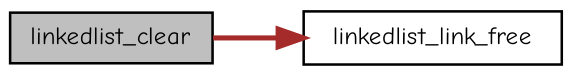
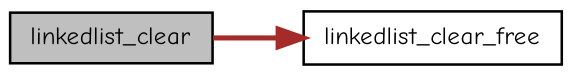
node "linkedlist_link_free": label "linkedlist_link_free" -> "linkedlist_clear_free"
